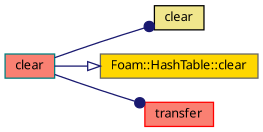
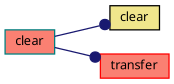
node "Foam::HashTable::clear": removed
